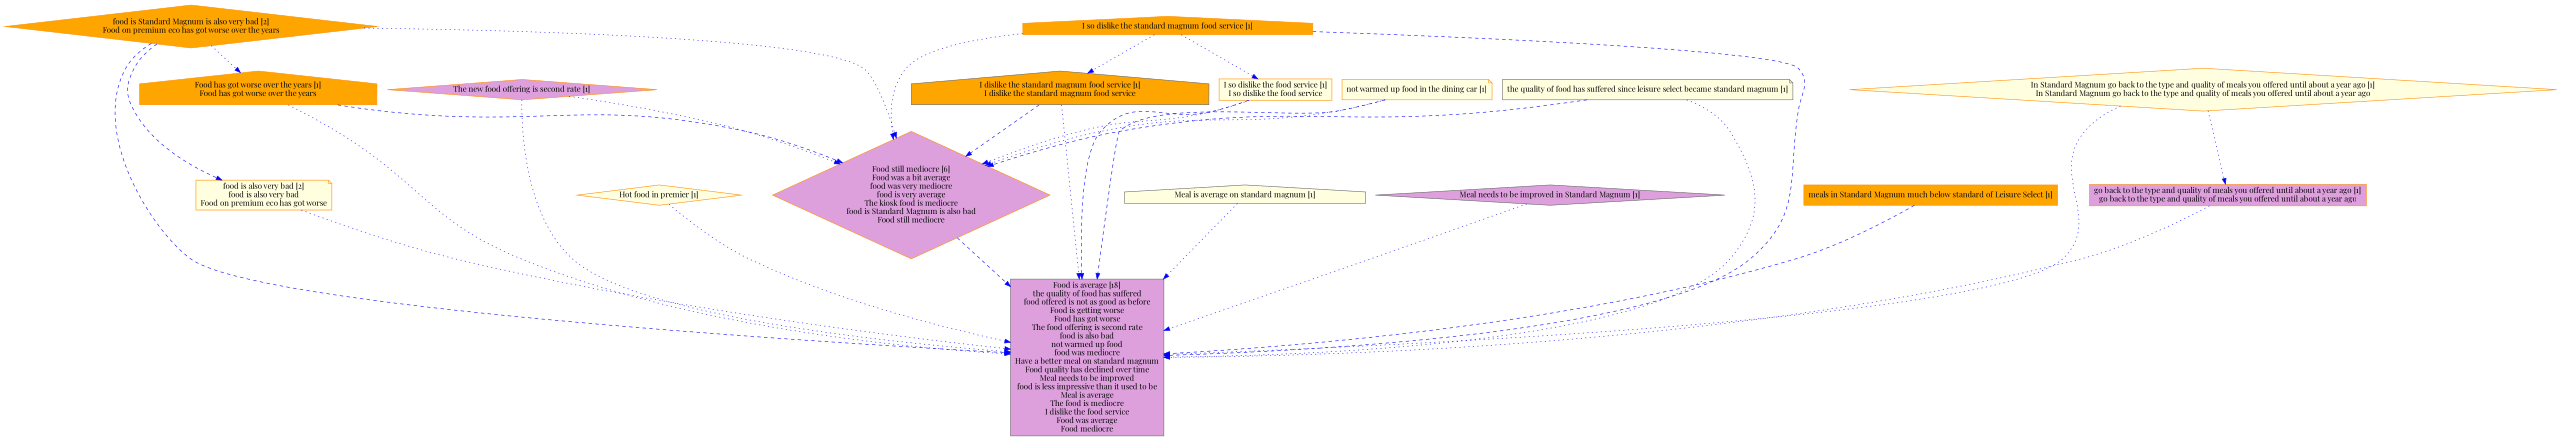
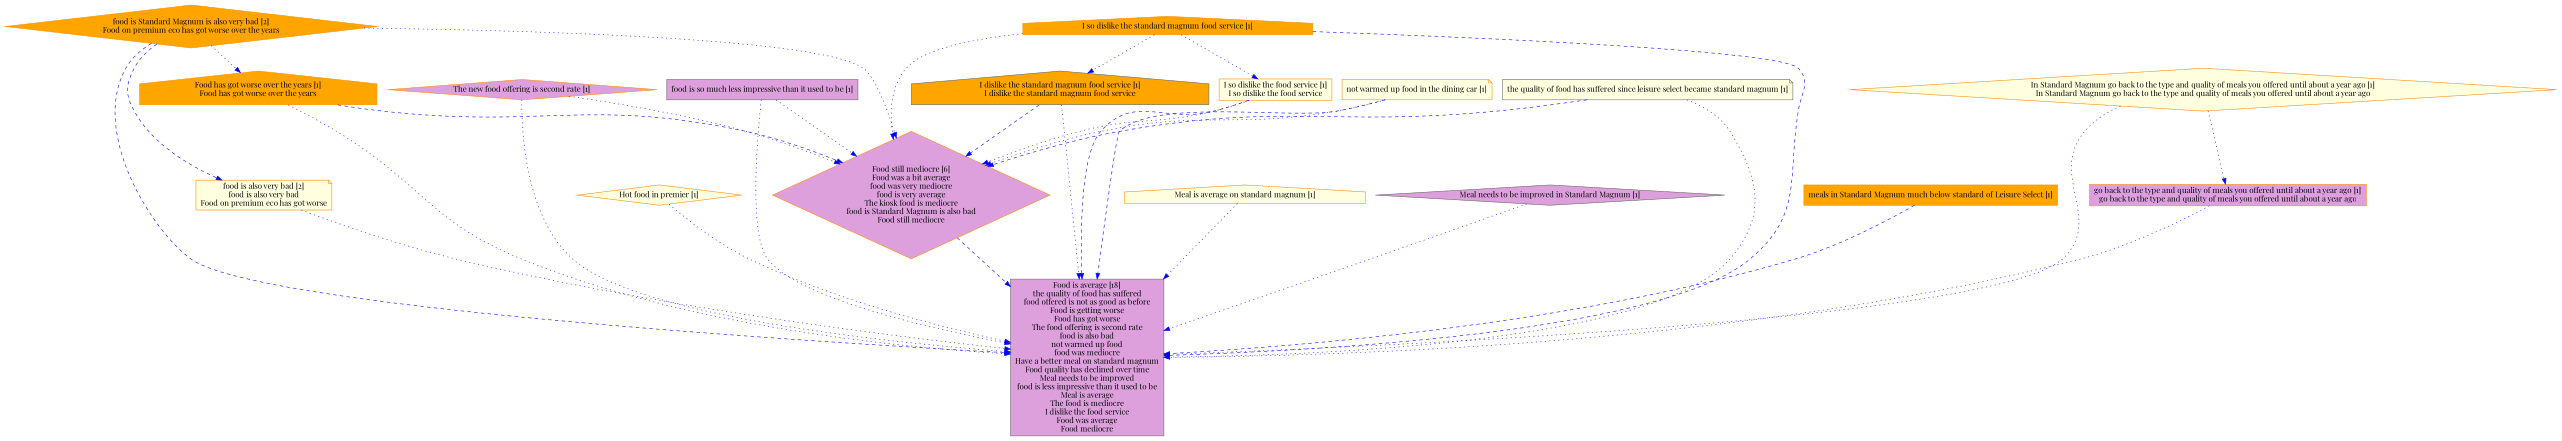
node "food is so much less impressive than it used to be [1]": added
node "Meal is average on standard magnum [1]": color gray40 -> darkorange
